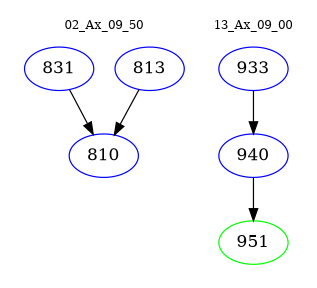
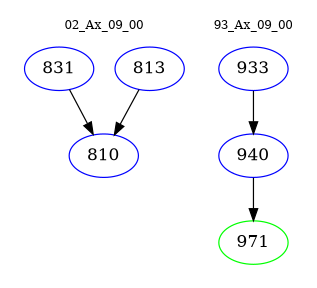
cluster "02_Ax_09_50": label "02_Ax_09_50" -> "02_Ax_09_00"
cluster "13_Ax_09_00": label "13_Ax_09_00" -> "93_Ax_09_00"
node "951": label "951" -> "971"
